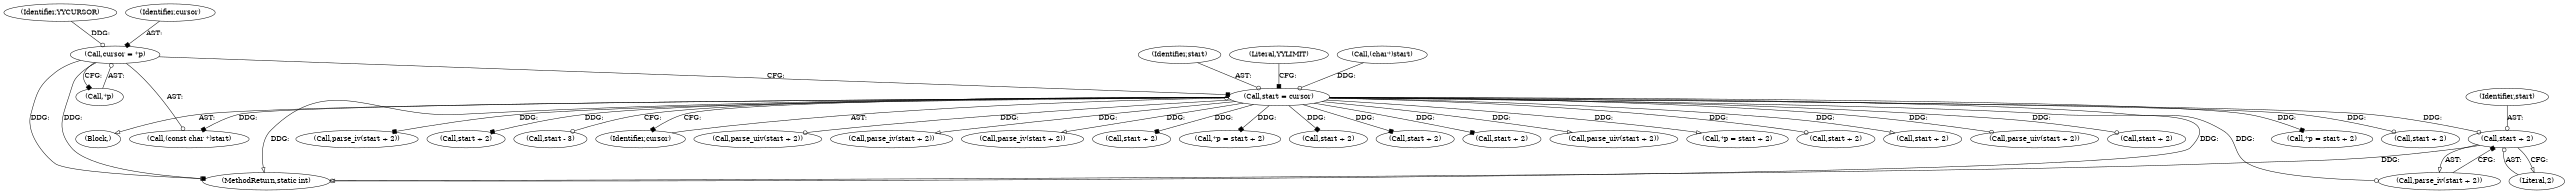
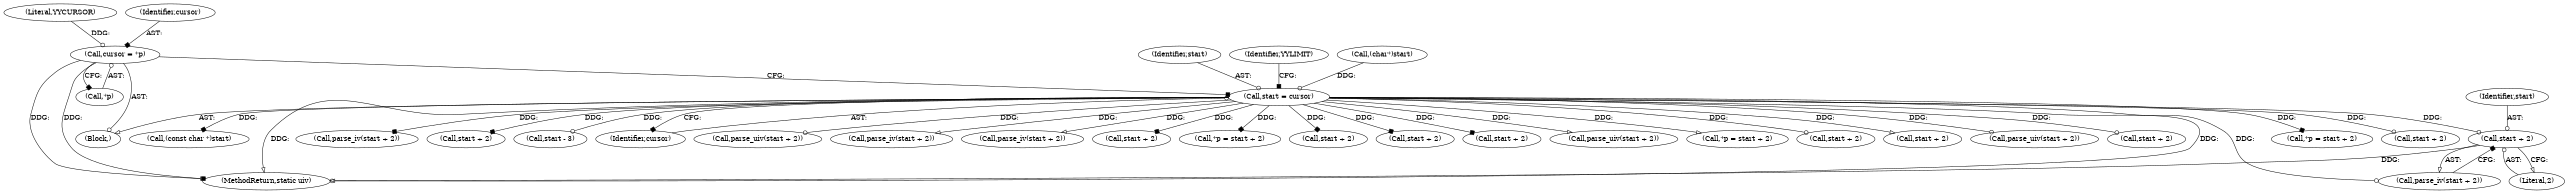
node "(Identifier,YYCURSOR)": label "(Identifier,YYCURSOR)" -> "(Literal,YYCURSOR)"
node "(Literal,YYLIMIT)": label "(Literal,YYLIMIT)" -> "(Identifier,YYLIMIT)"
edge "(Call,cursor = *p)" -> "(Call,(const char *)start)": now "(Call,cursor = *p)" -> "(Block,)"
edge "(Call,start = cursor)" -> "(Call,start - 3)": label "CFG: " -> "DDG: "
node "(MethodReturn,static int)": label "(MethodReturn,static int)" -> "(MethodReturn,static uiv)"
